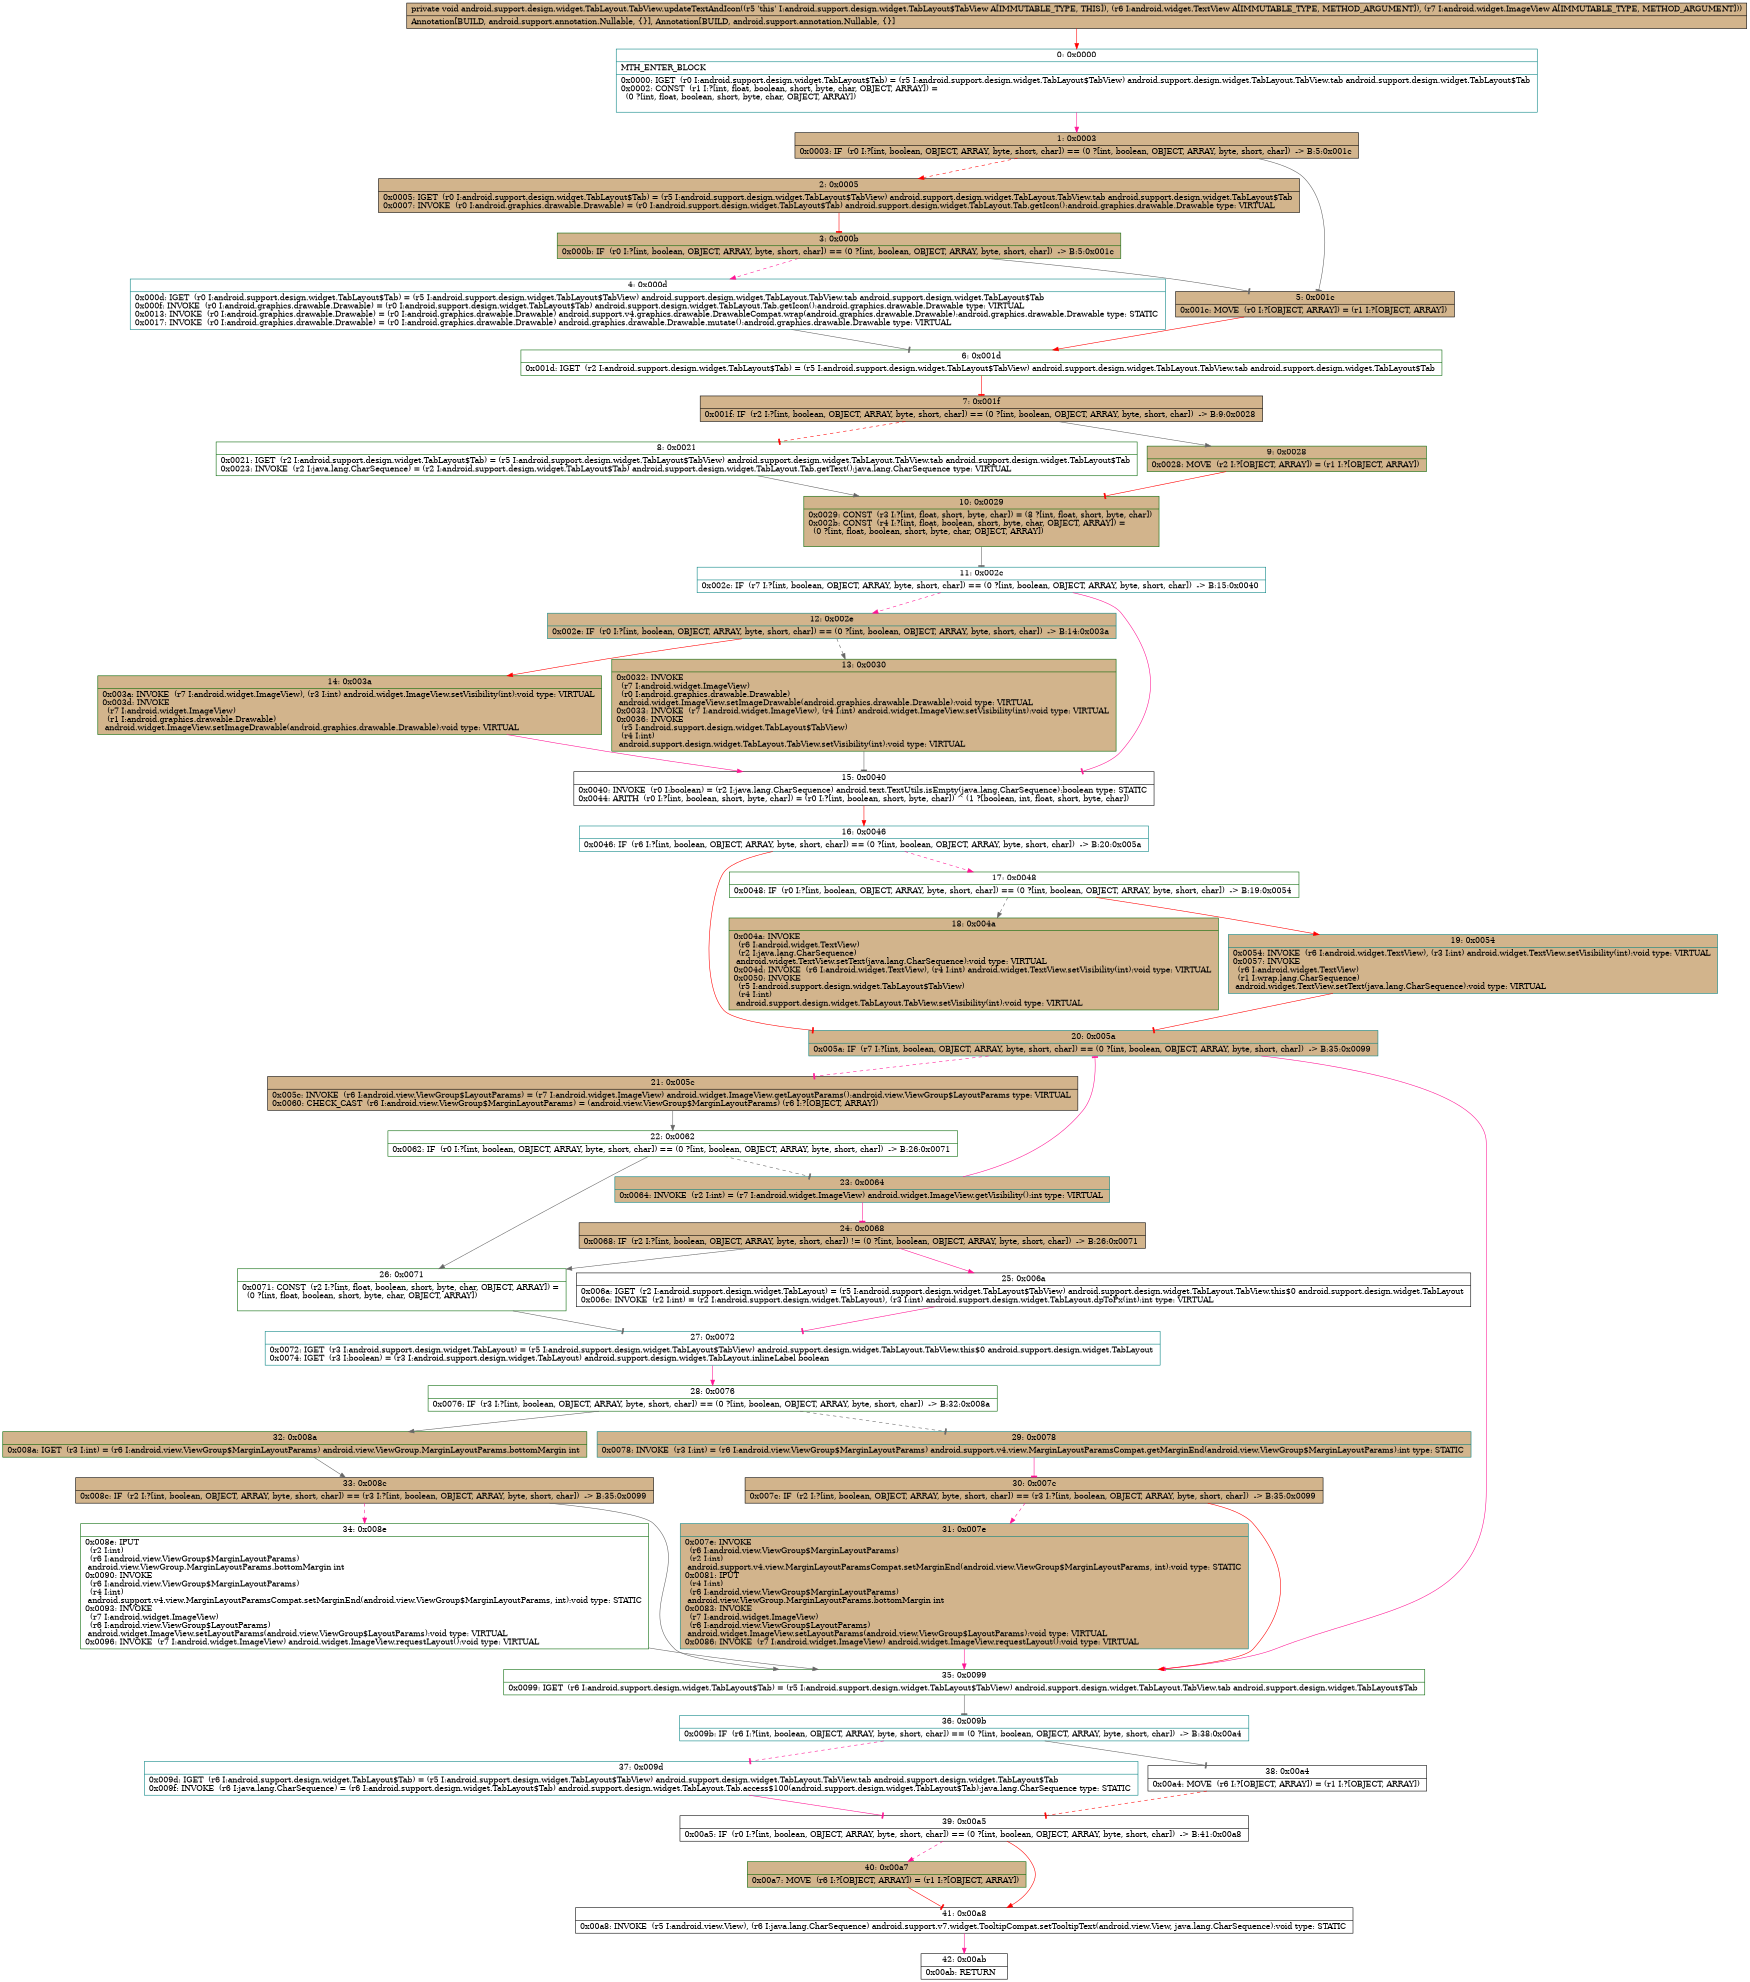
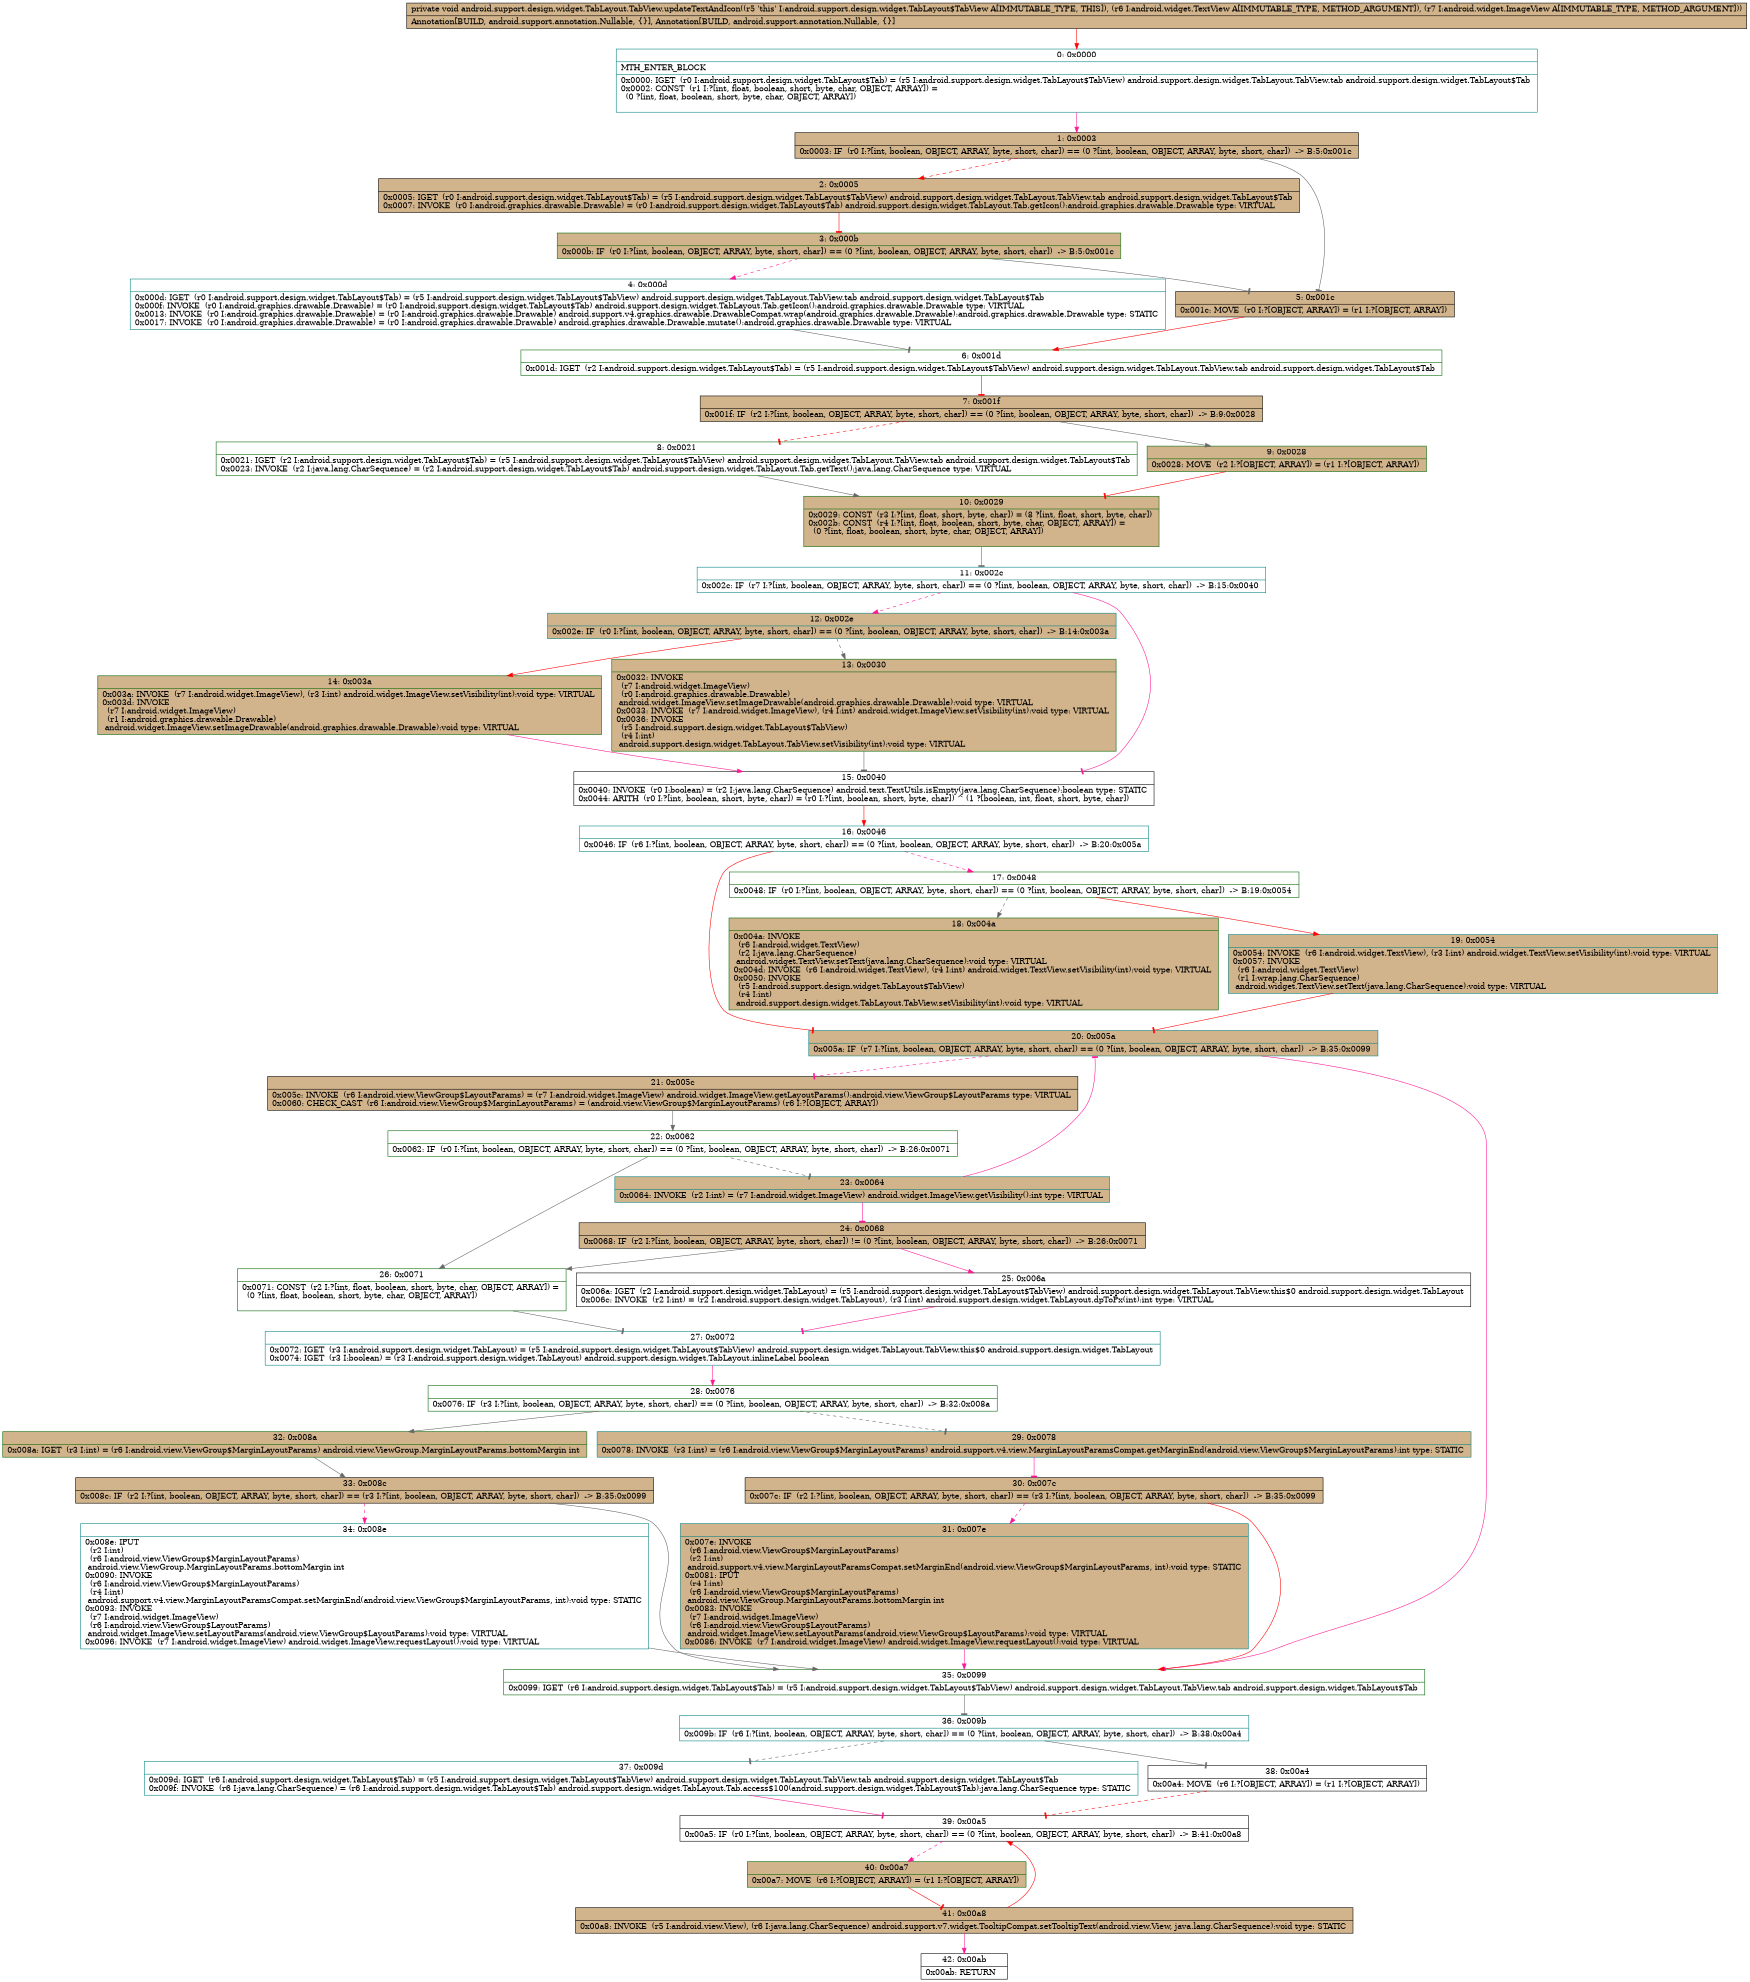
node "34: 0x008e": color darkgreen -> teal
edge "36: 0x009b" -> "37: 0x009d": color deeppink -> gray40
edge "39: 0x00a5" -> "41: 0x00a8": reversed
node "41: 0x00a8": fillcolor white -> tan
